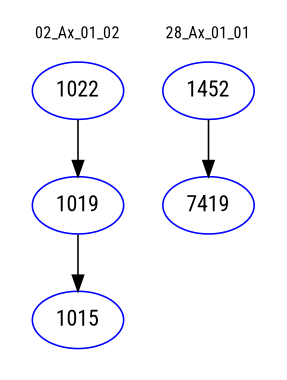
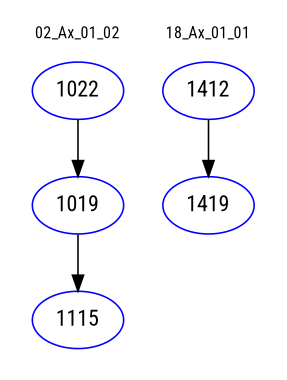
cluster "28_Ax_01_01": label "28_Ax_01_01" -> "18_Ax_01_01"
node "1452": label "1452" -> "1412"
node "7419": label "7419" -> "1419"
node "1015": label "1015" -> "1115"
